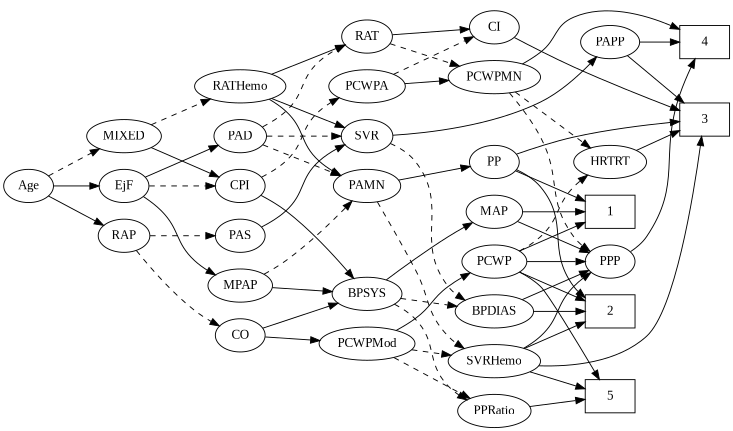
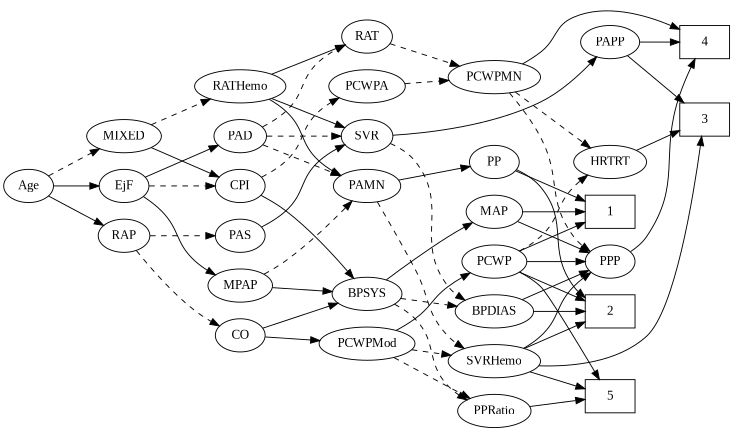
node "CI": removed
edge "PCWPA" -> "PCWPMN": style solid -> dashed
edge "PP" -> "3": removed
